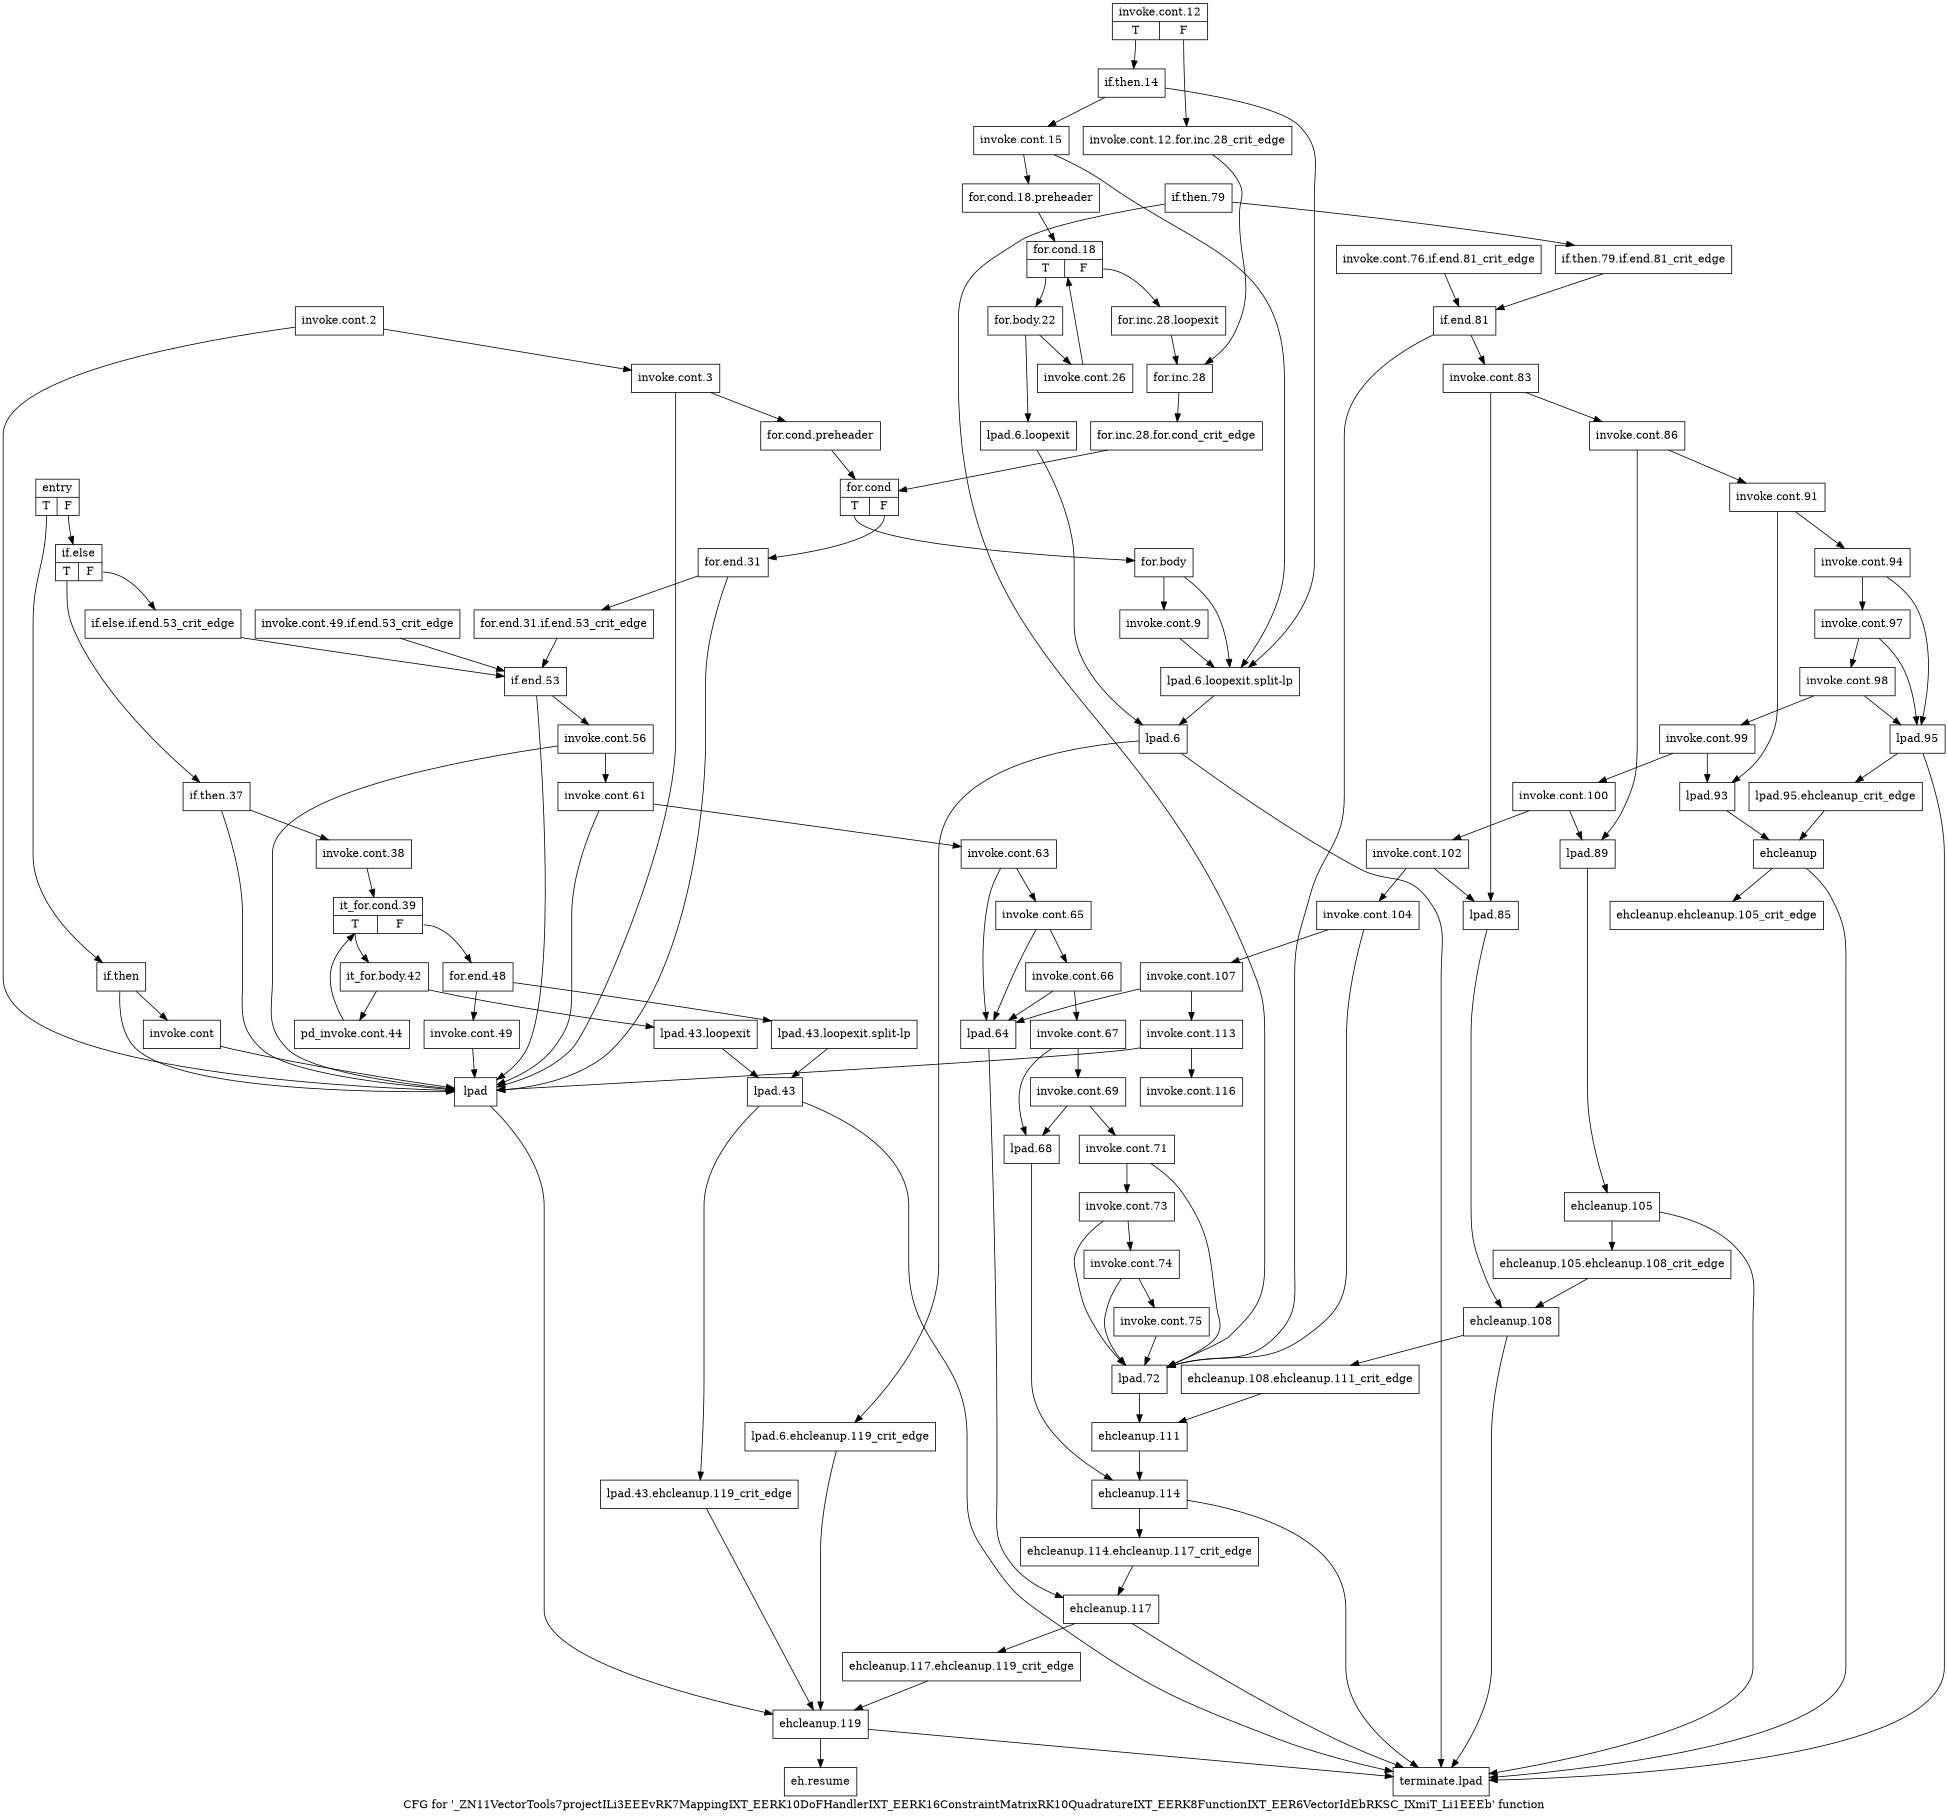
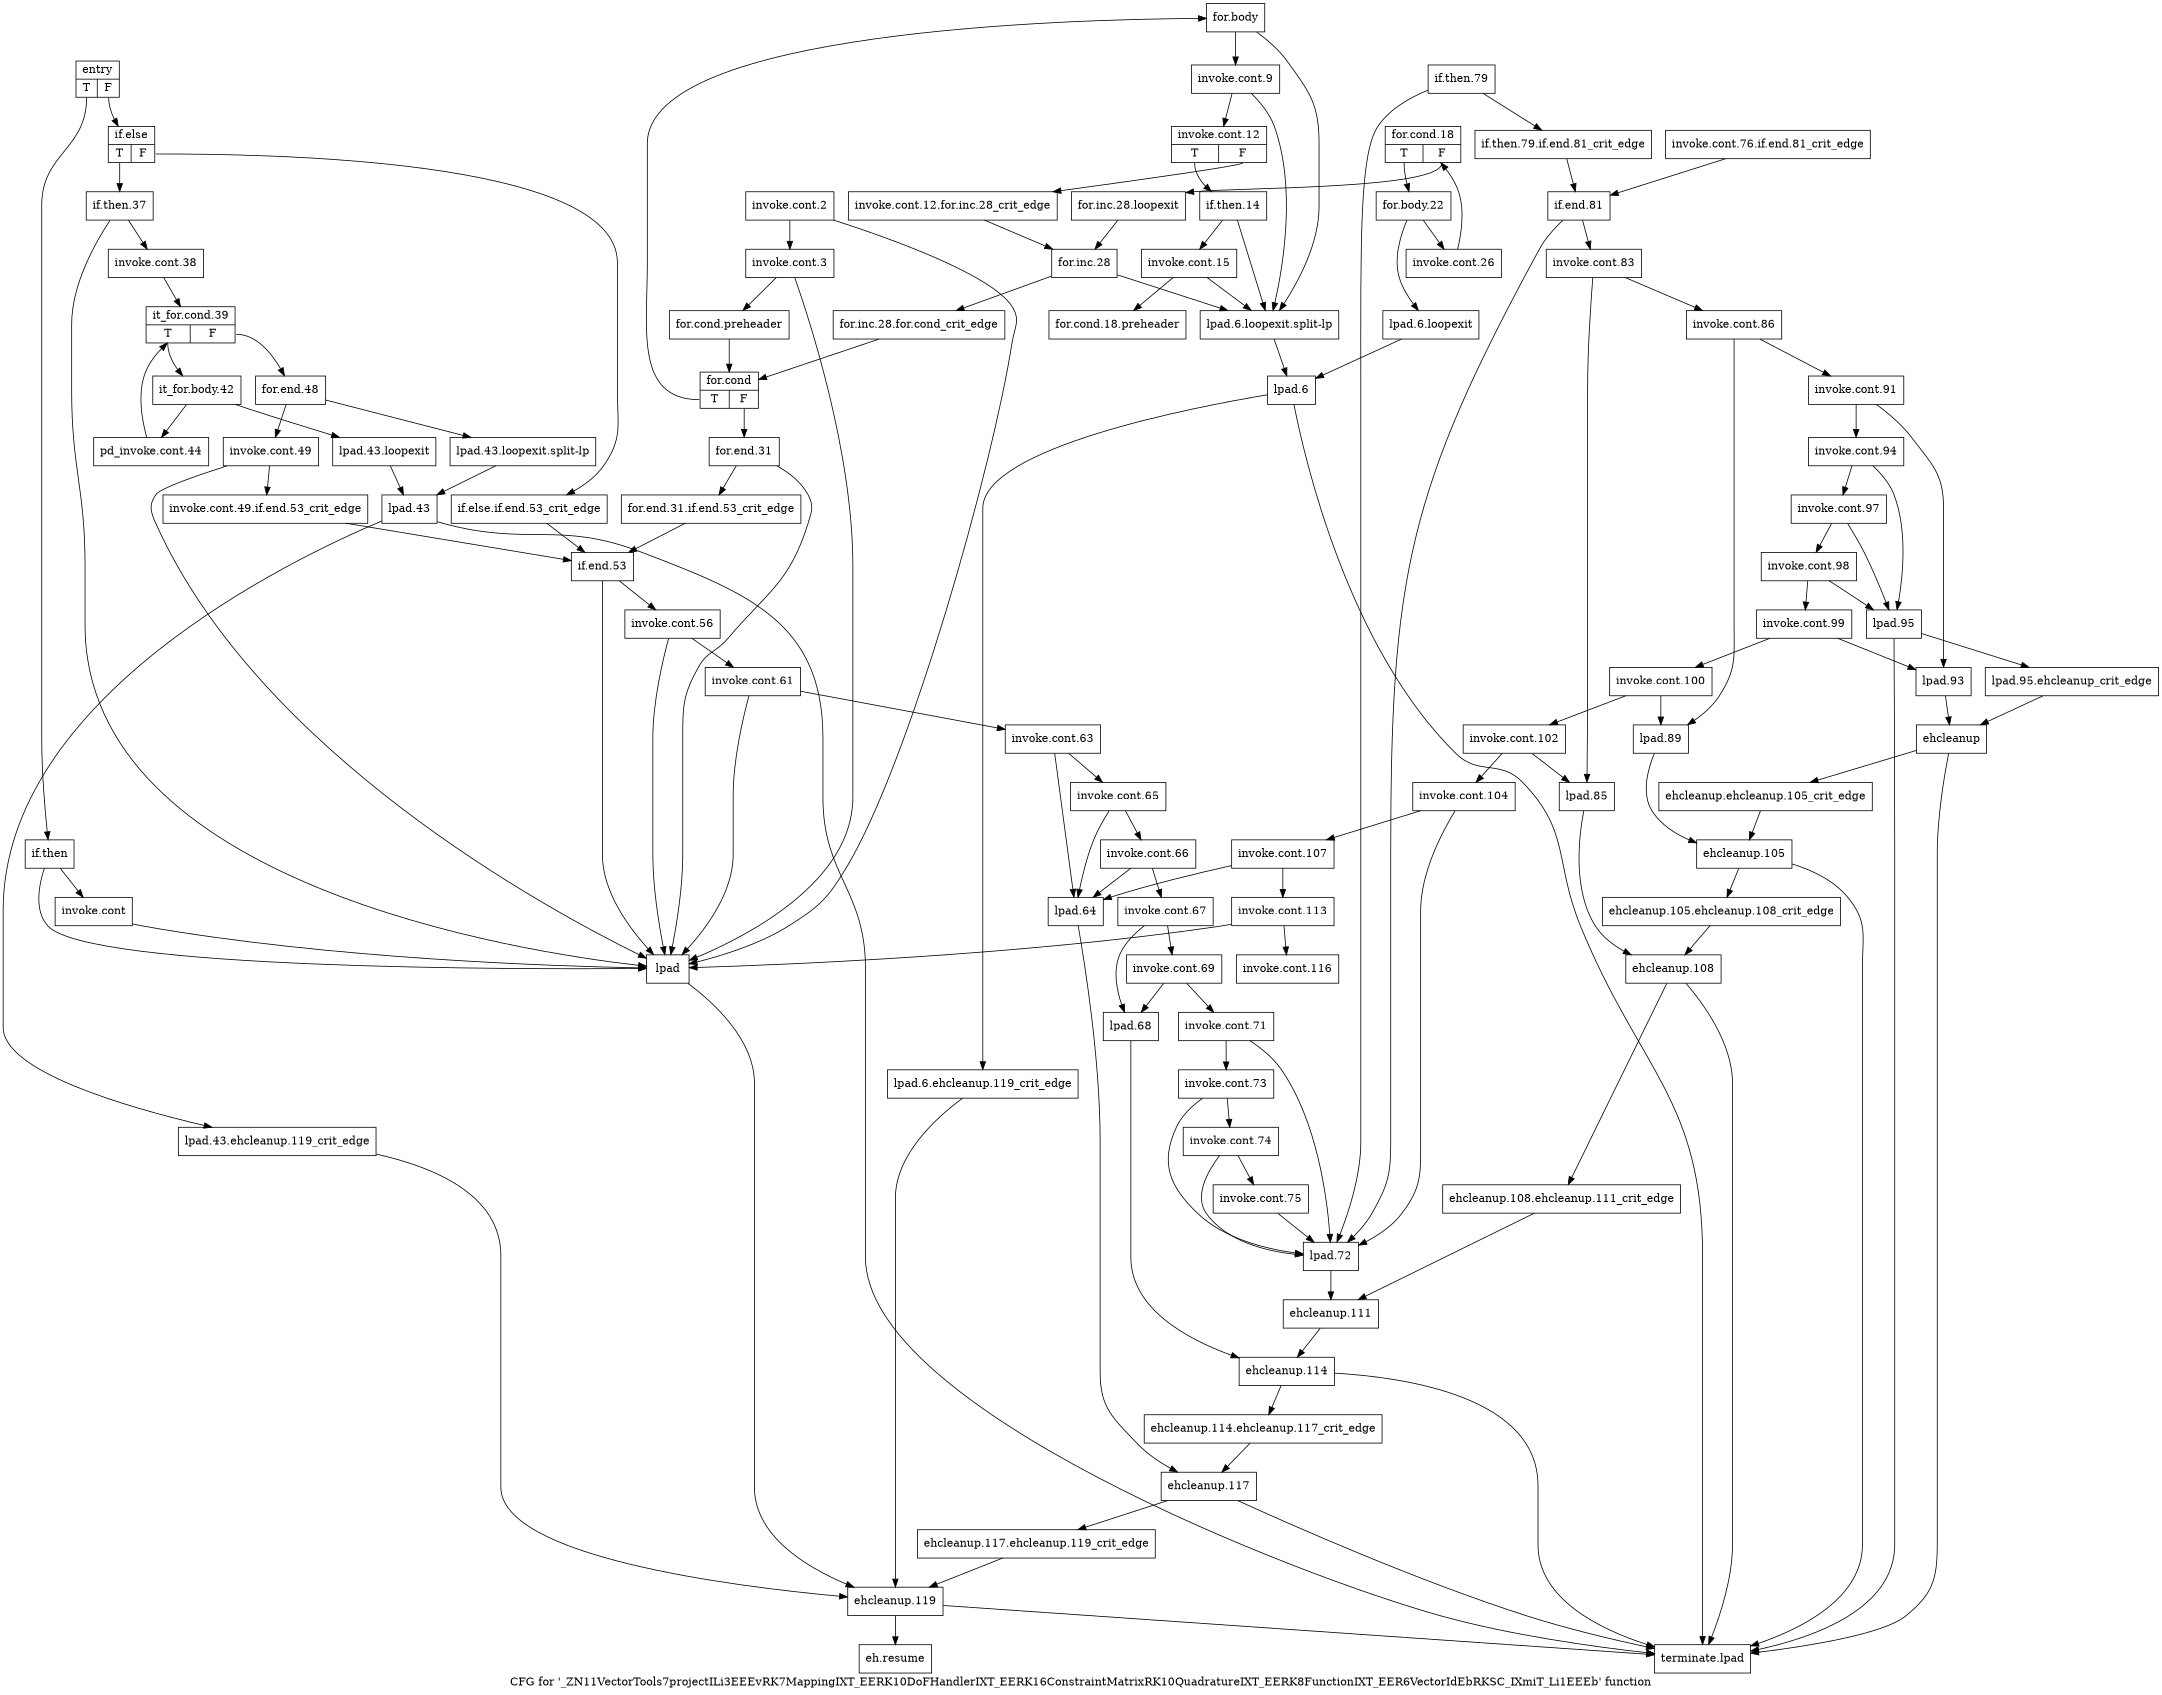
edge "invoke.cont.9" -> "invoke.cont.12": added
edge "for.cond.18.preheader" -> "for.cond.18": removed
edge "for.inc.28" -> "lpad.6.loopexit.split-lp": added
edge "invoke.cont.49" -> "invoke.cont.49.if.end.53_crit_edge": added
edge "ehcleanup.ehcleanup.105_crit_edge" -> "ehcleanup.105": added
